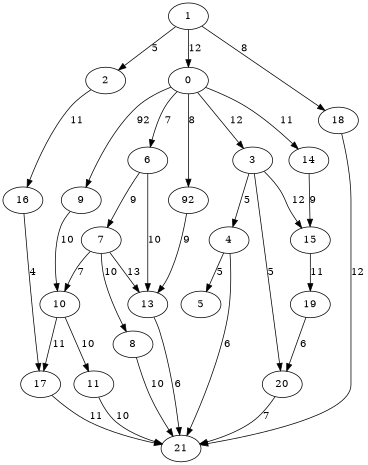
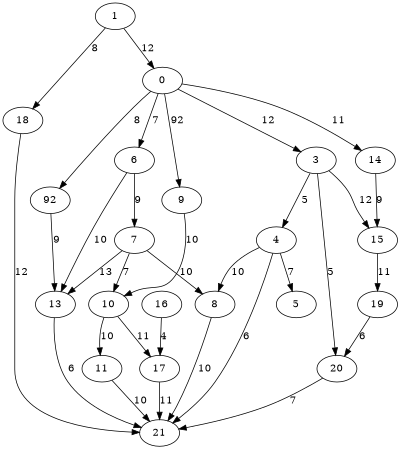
node "2": removed
edge "4" -> "8": added, label "10"
edge "4" -> "5": label "5" -> "7"
